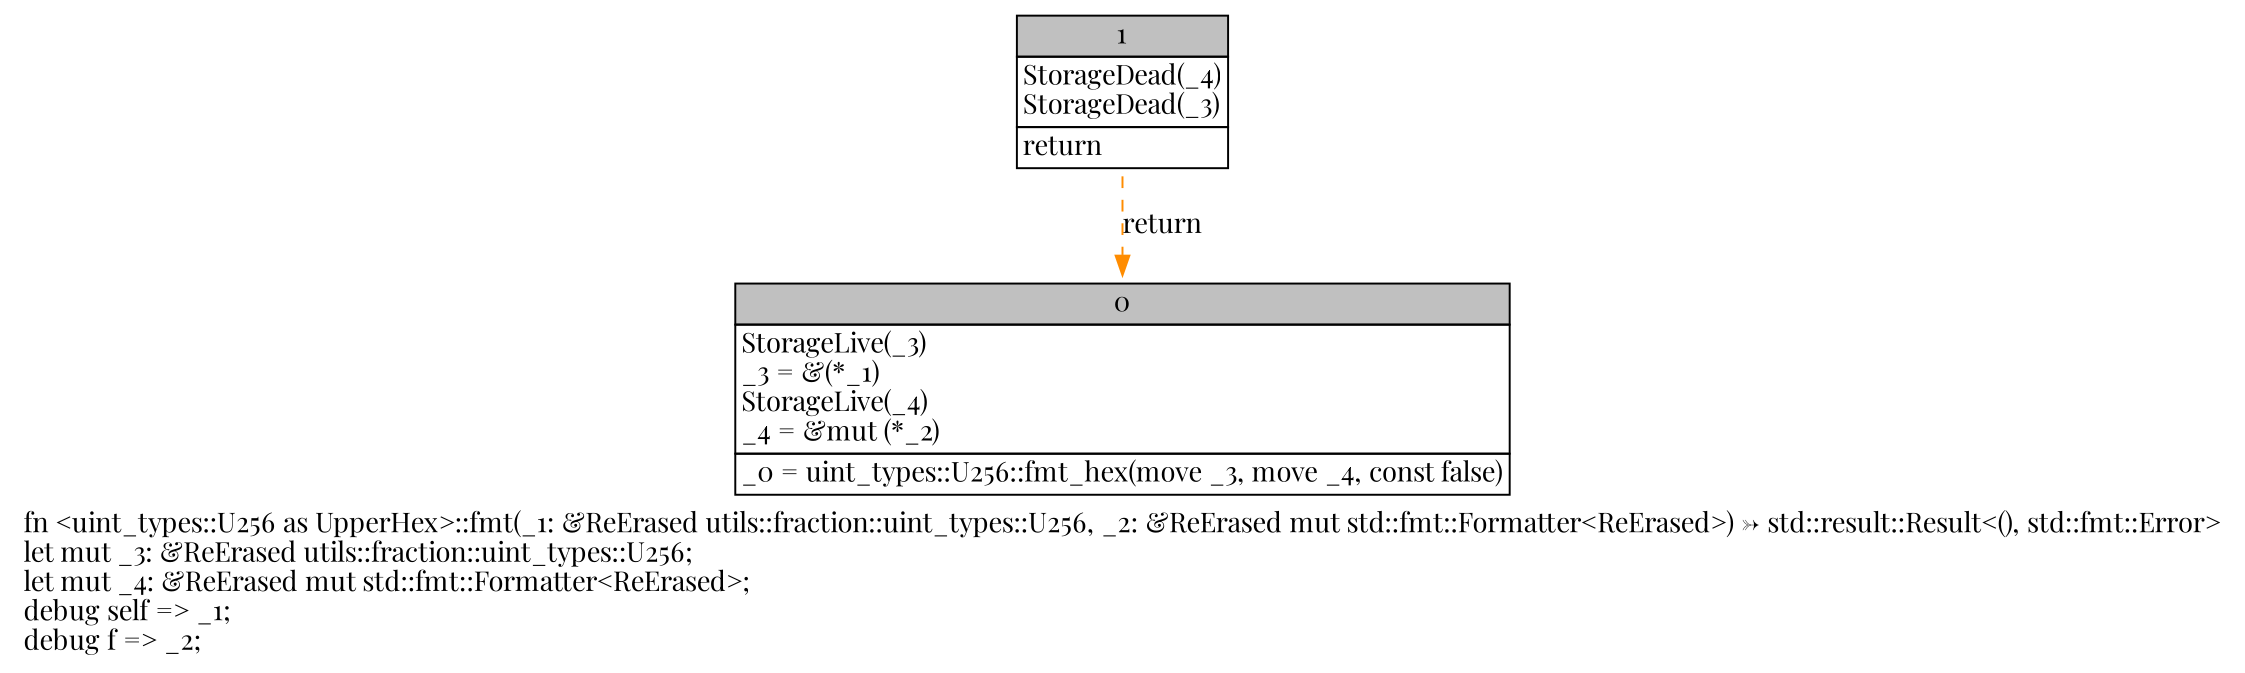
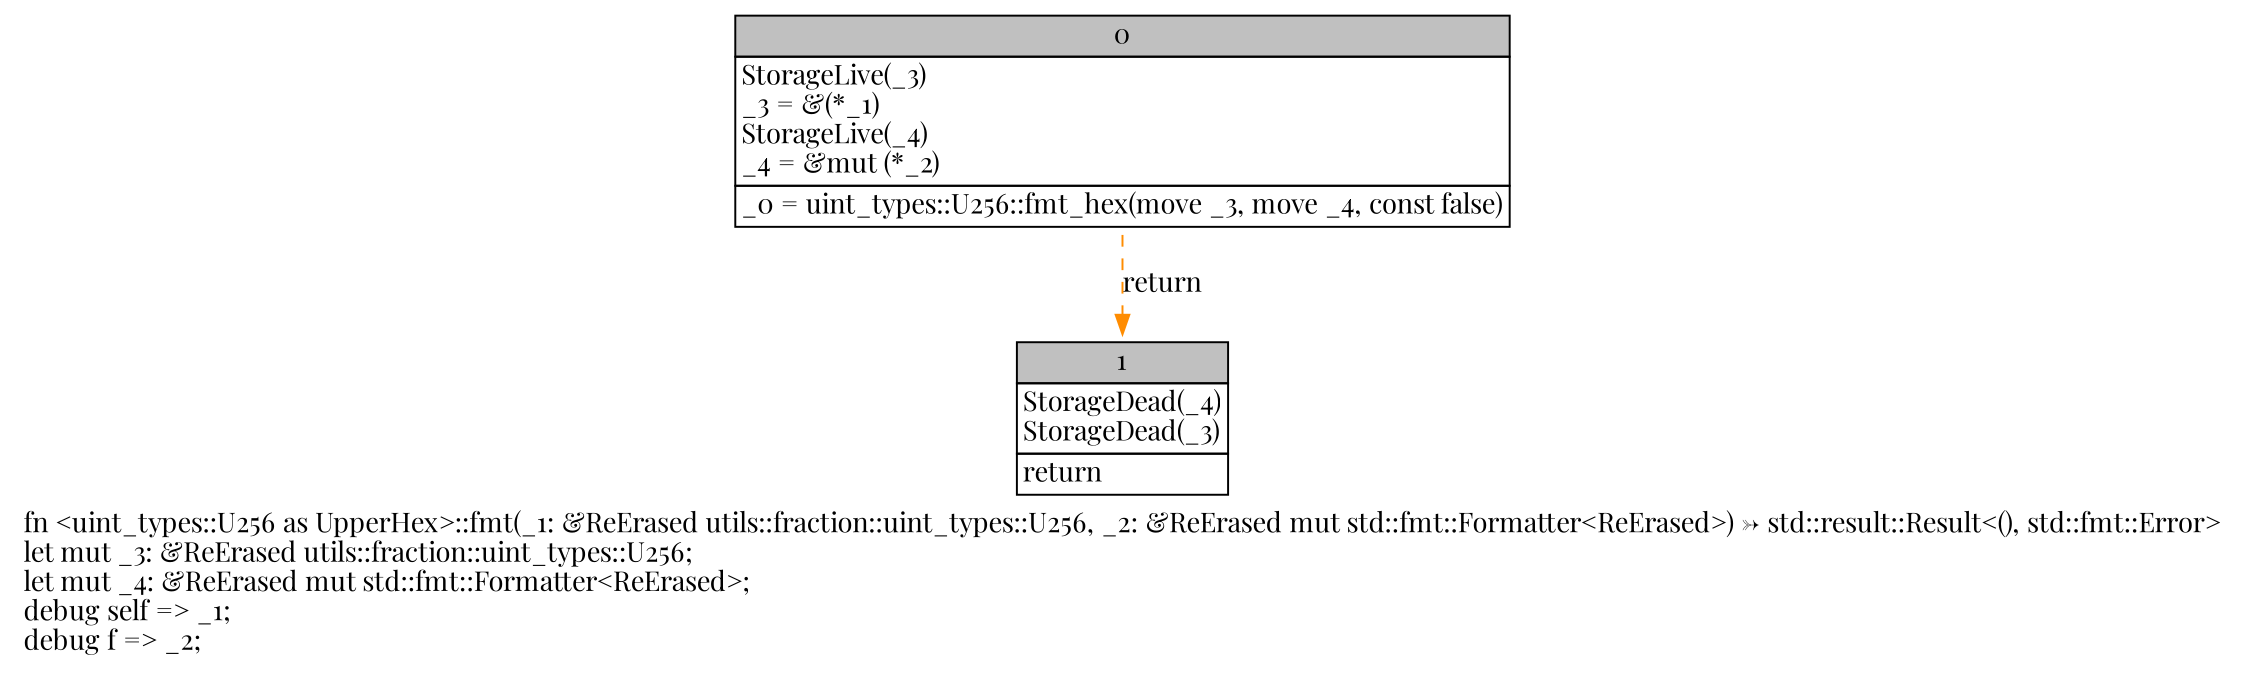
edge "1" -> "0": reversed
